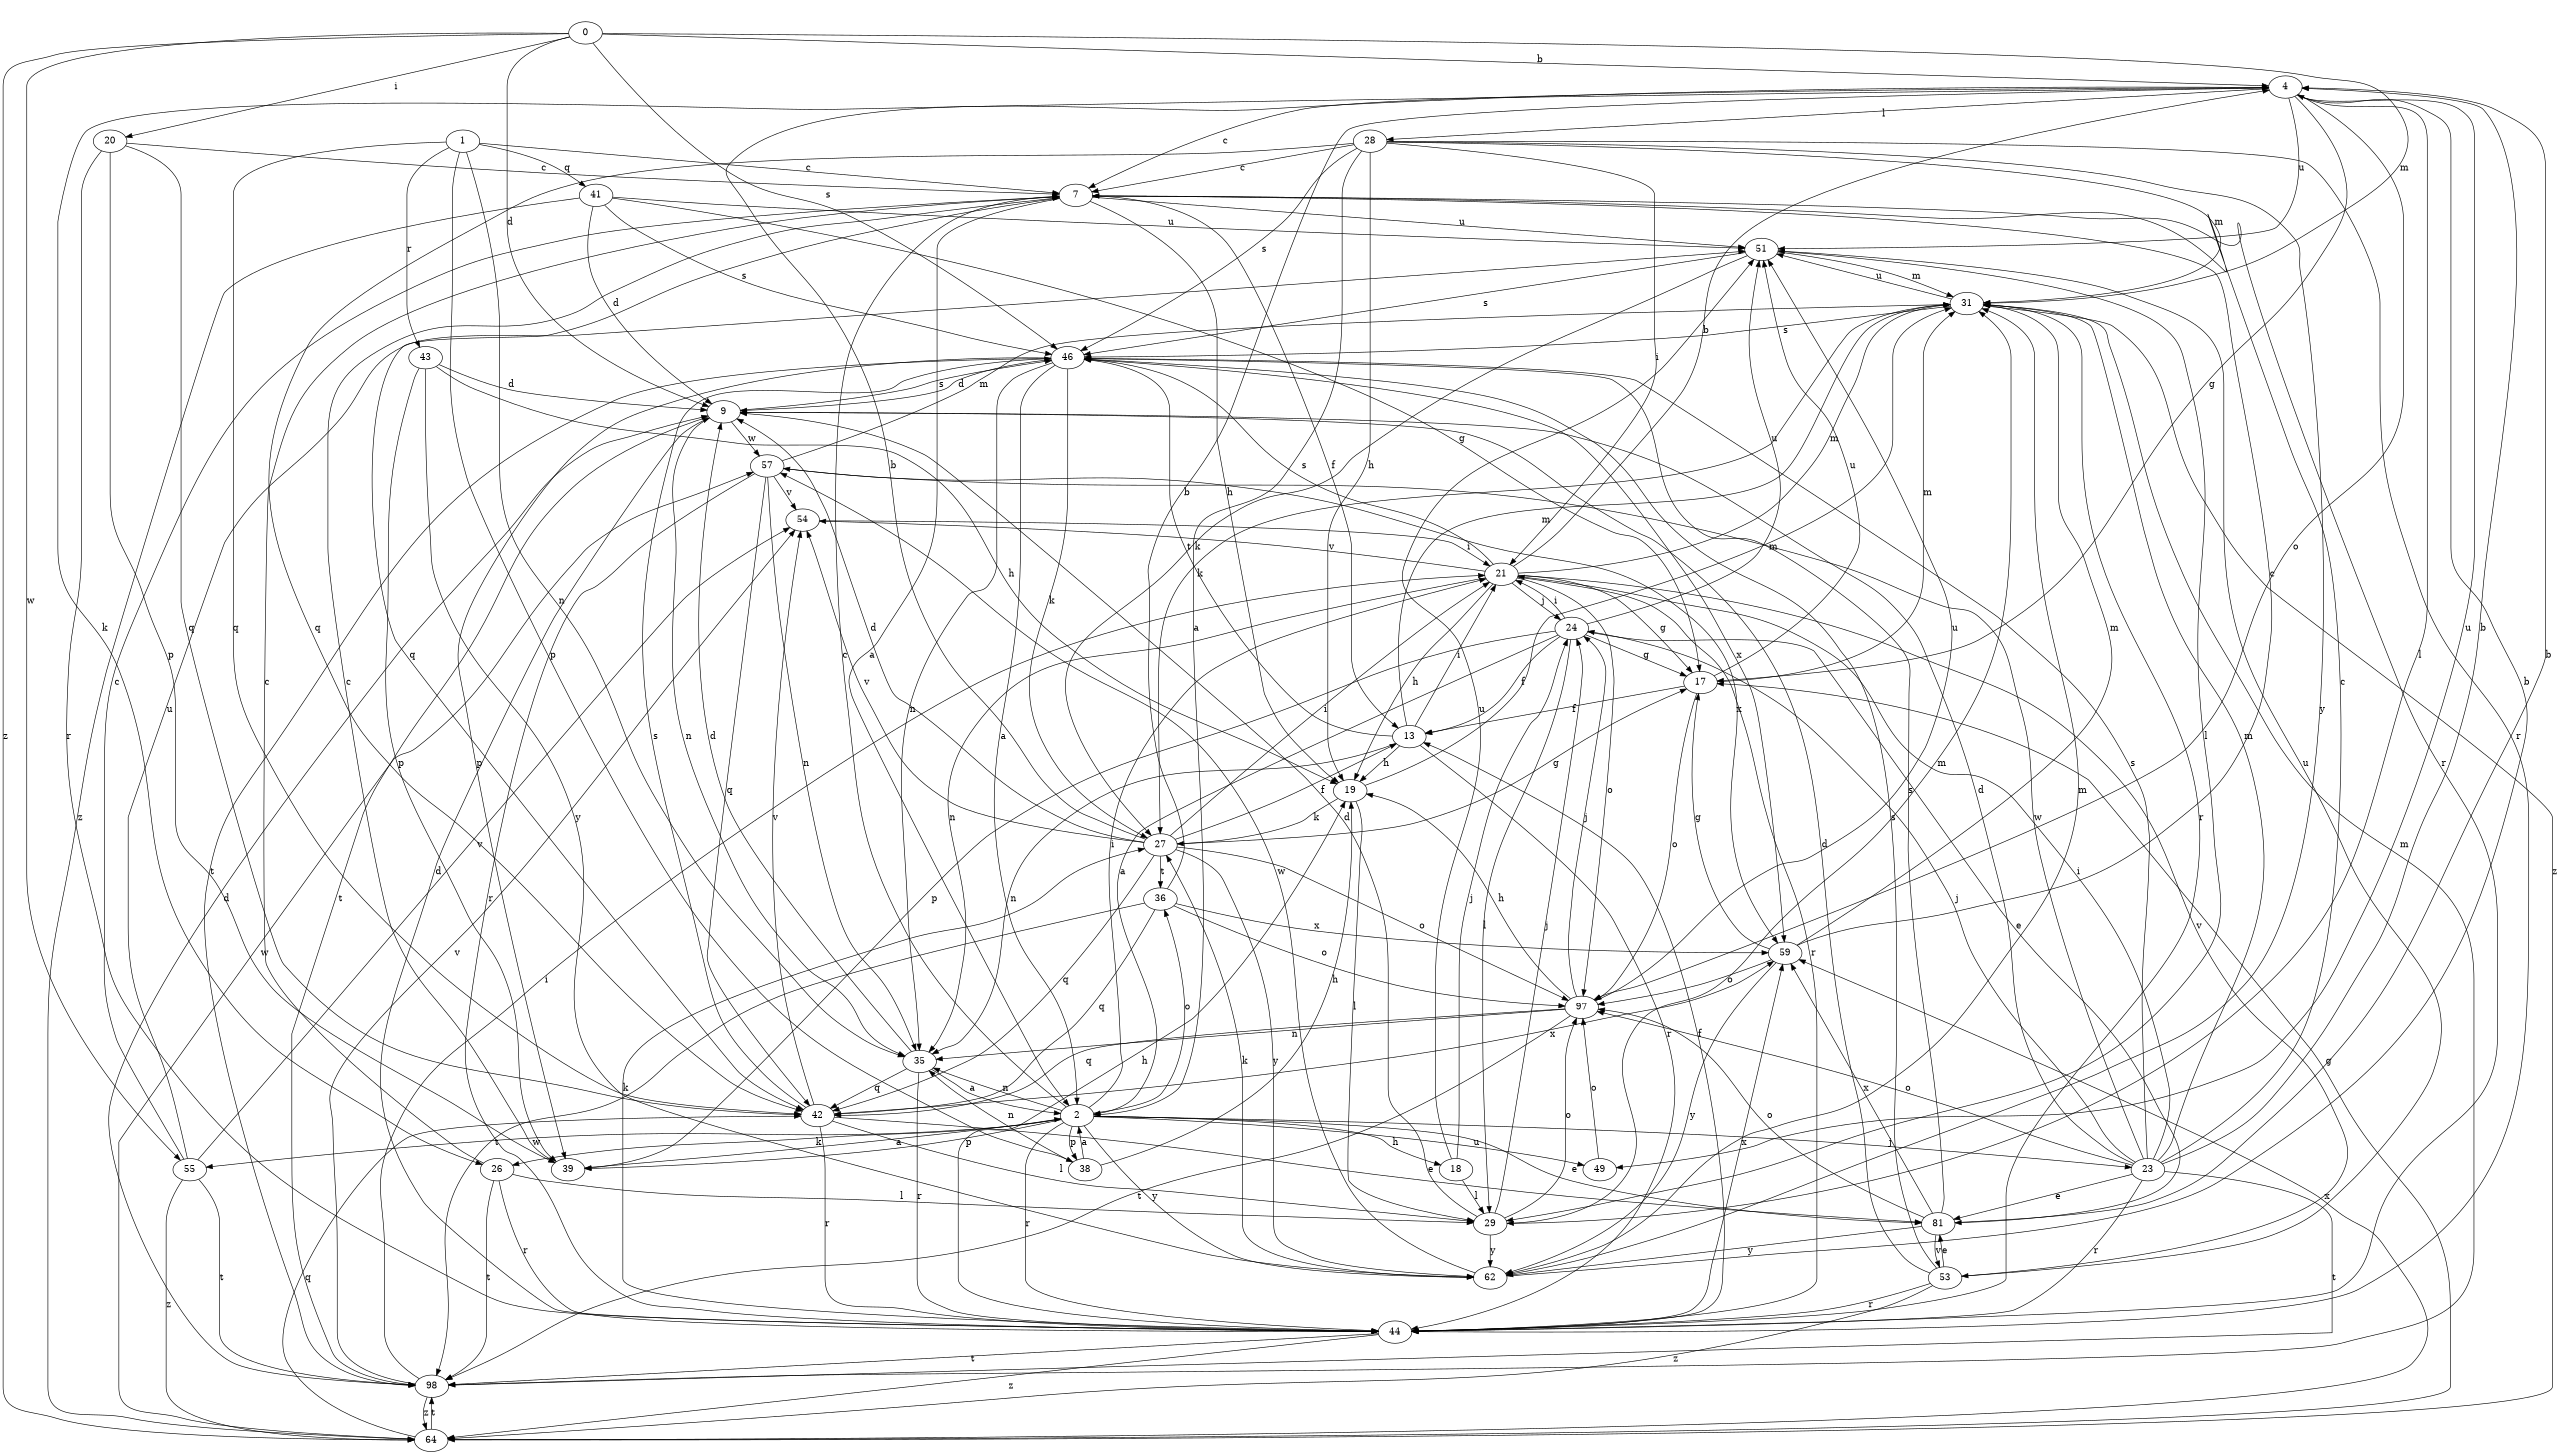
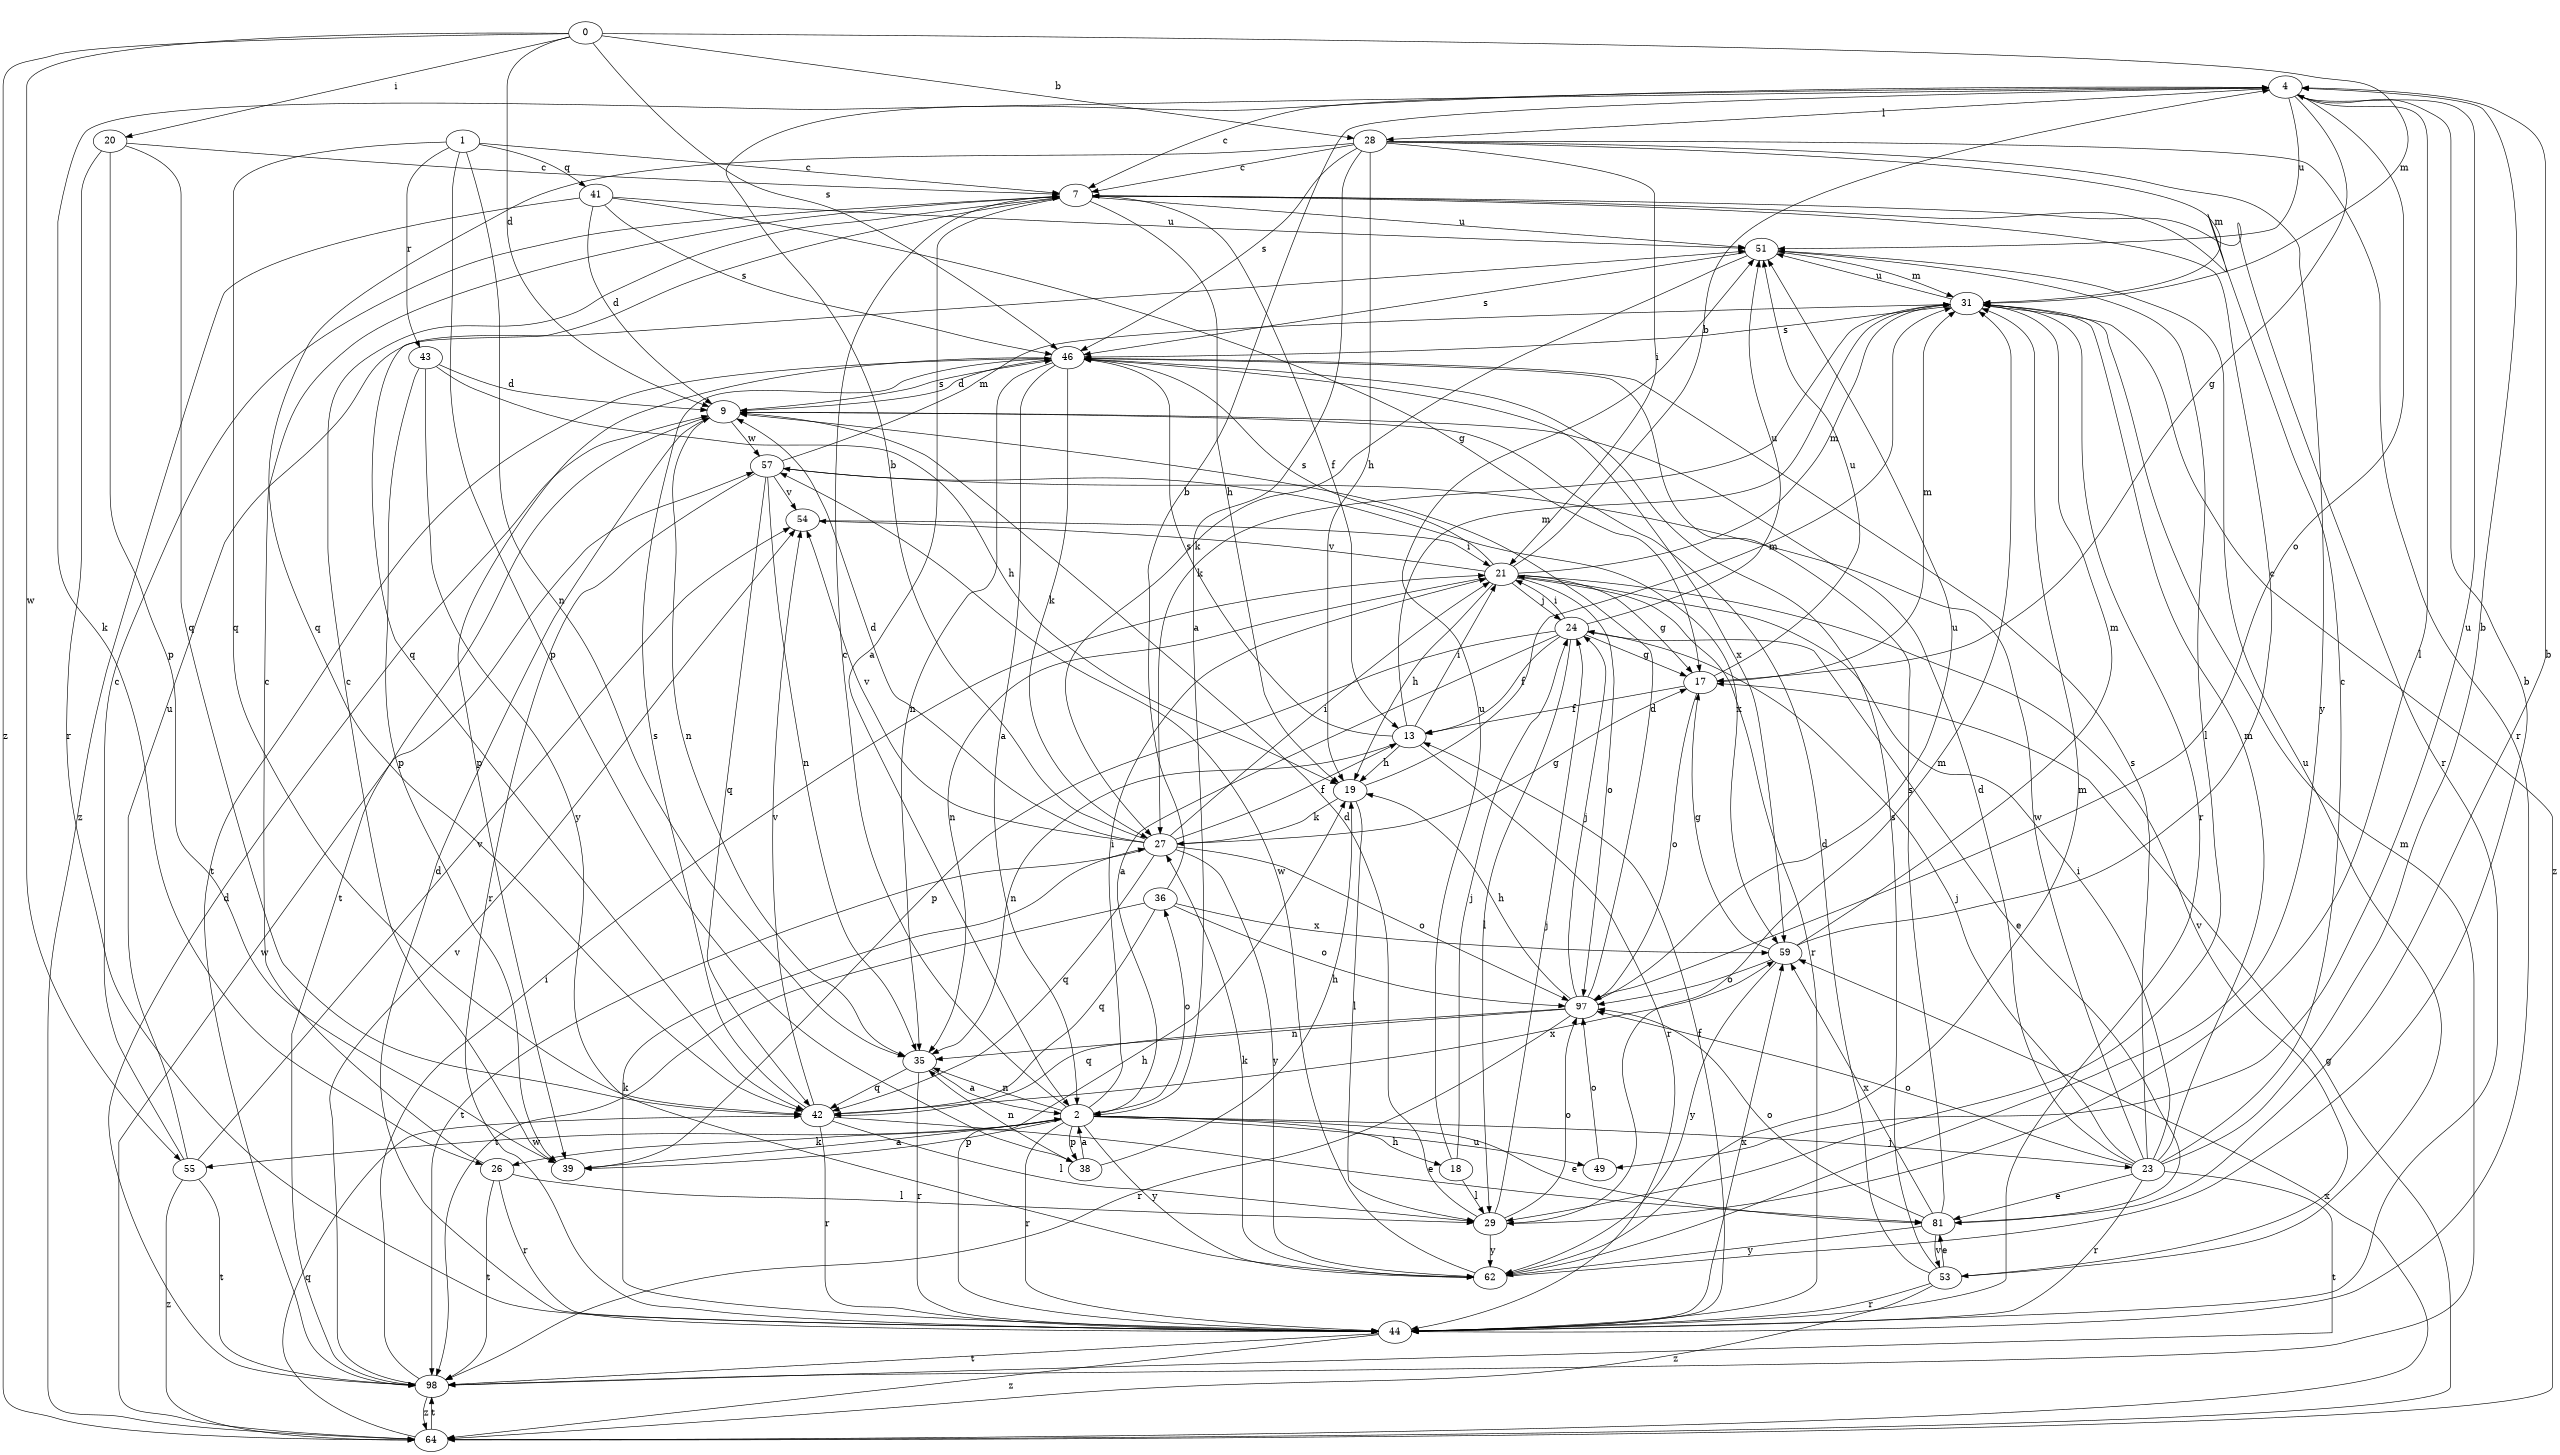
edge "0" -> "4": now "0" -> "28"
edge "13" -> "46": label "t" -> "s"
edge "35" -> "9": now "97" -> "9"
edge "27" -> "36": now "27" -> "98"
edge "97" -> "98": label "t" -> "r"
